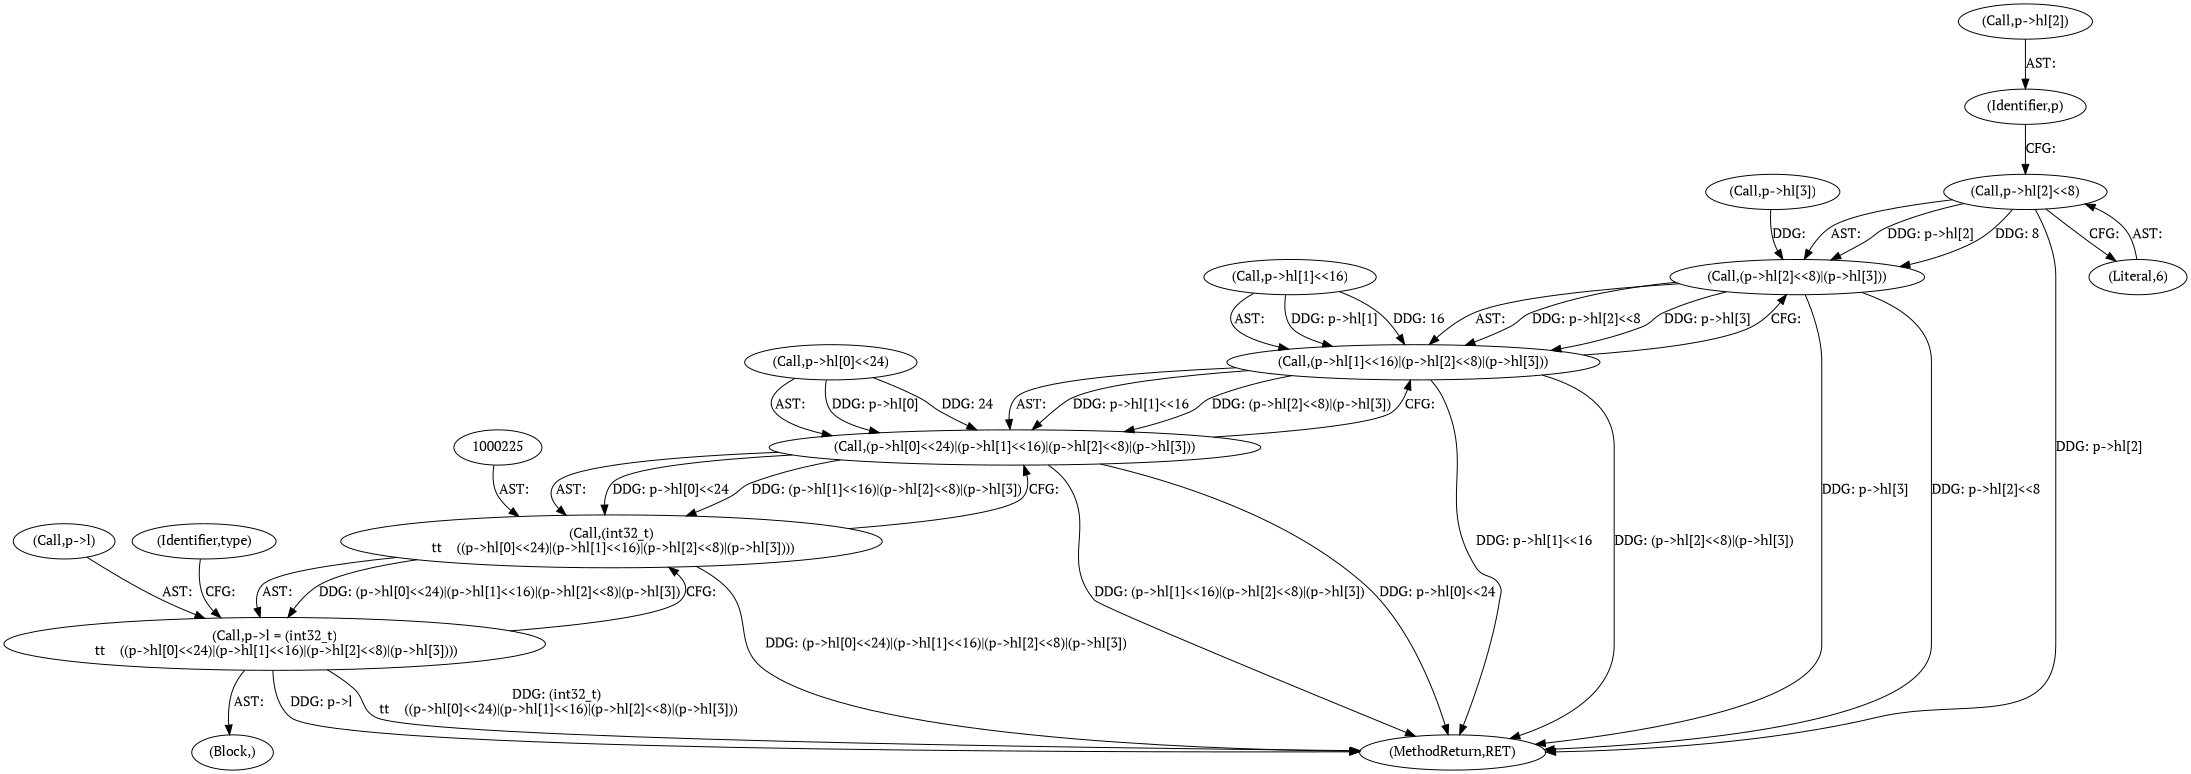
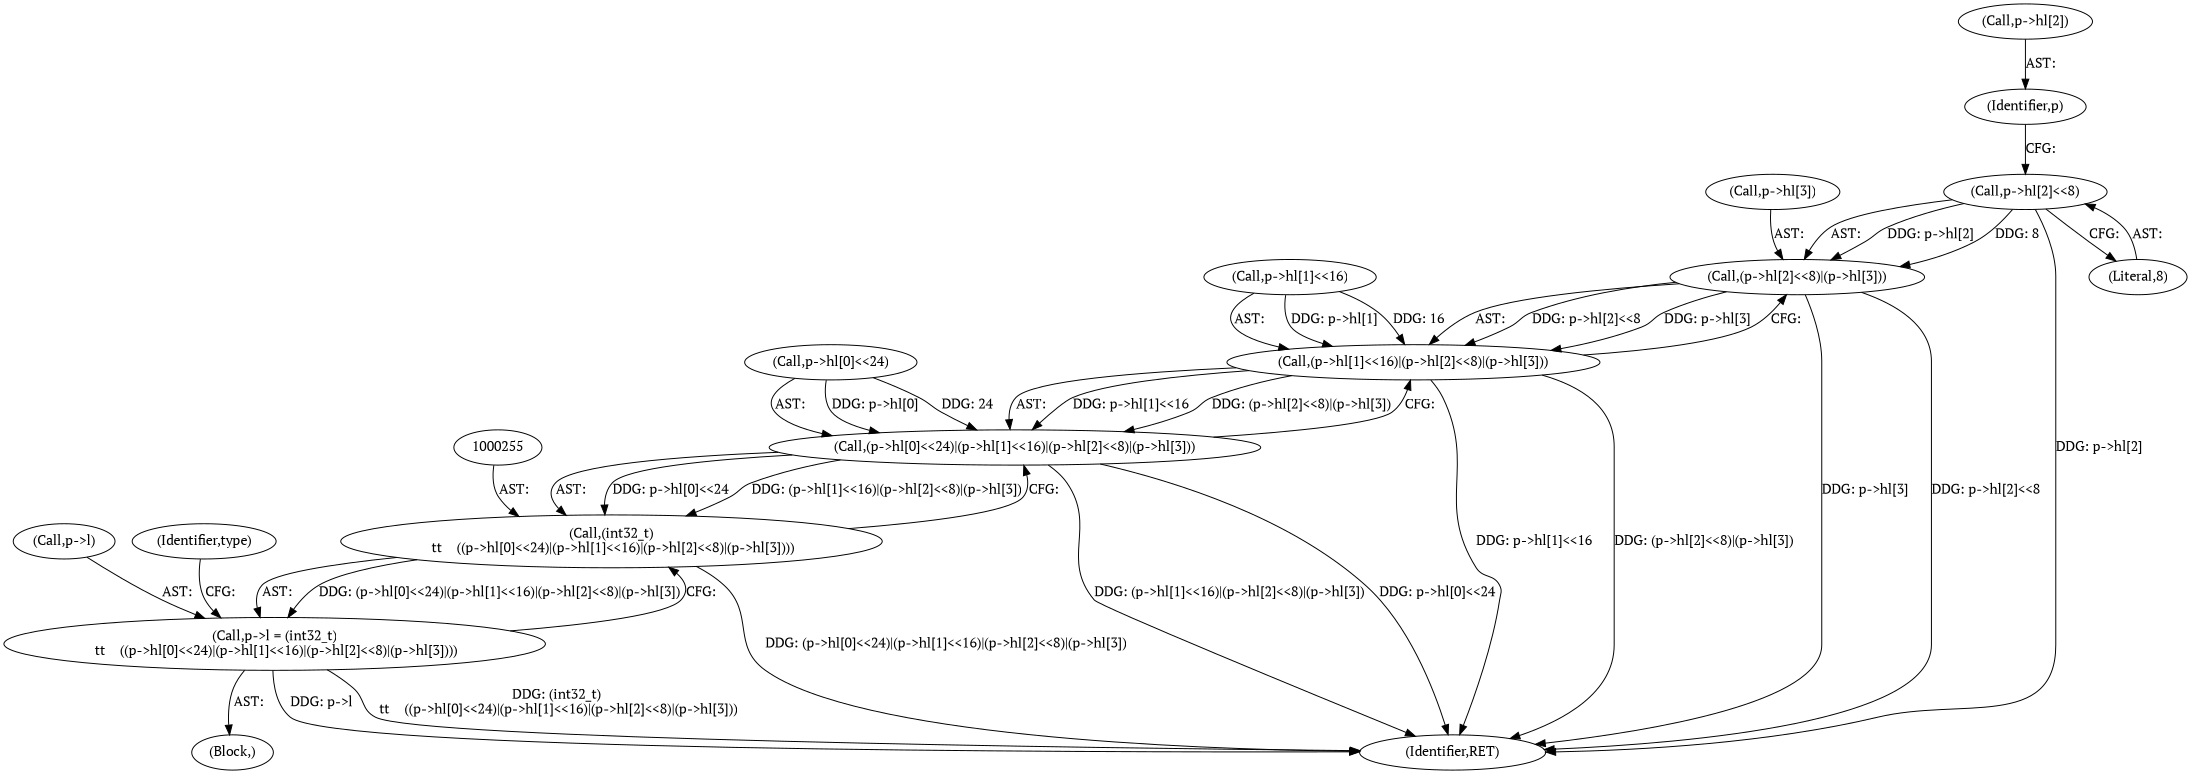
edge "(Call,p->hl[3])" -> "(Call,(p->hl[2]<<8)|(p->hl[3]))": label "DDG: " -> "AST: "
node "(Literal,6)": label "(Literal,6)" -> "(Literal,8)"
node "1000225": label "1000225" -> "1000255"
node "(MethodReturn,RET)": label "(MethodReturn,RET)" -> "(Identifier,RET)"
